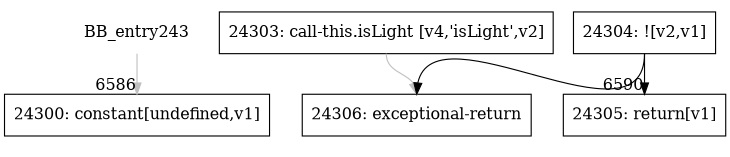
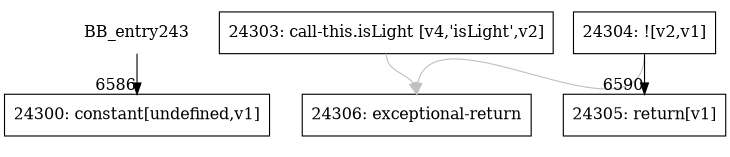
edge "BB_entry243" -> "24300: constant[undefined,v1]": color gray -> black
edge "24304: ![v2,v1]" -> "24306: exceptional-return": color black -> gray
